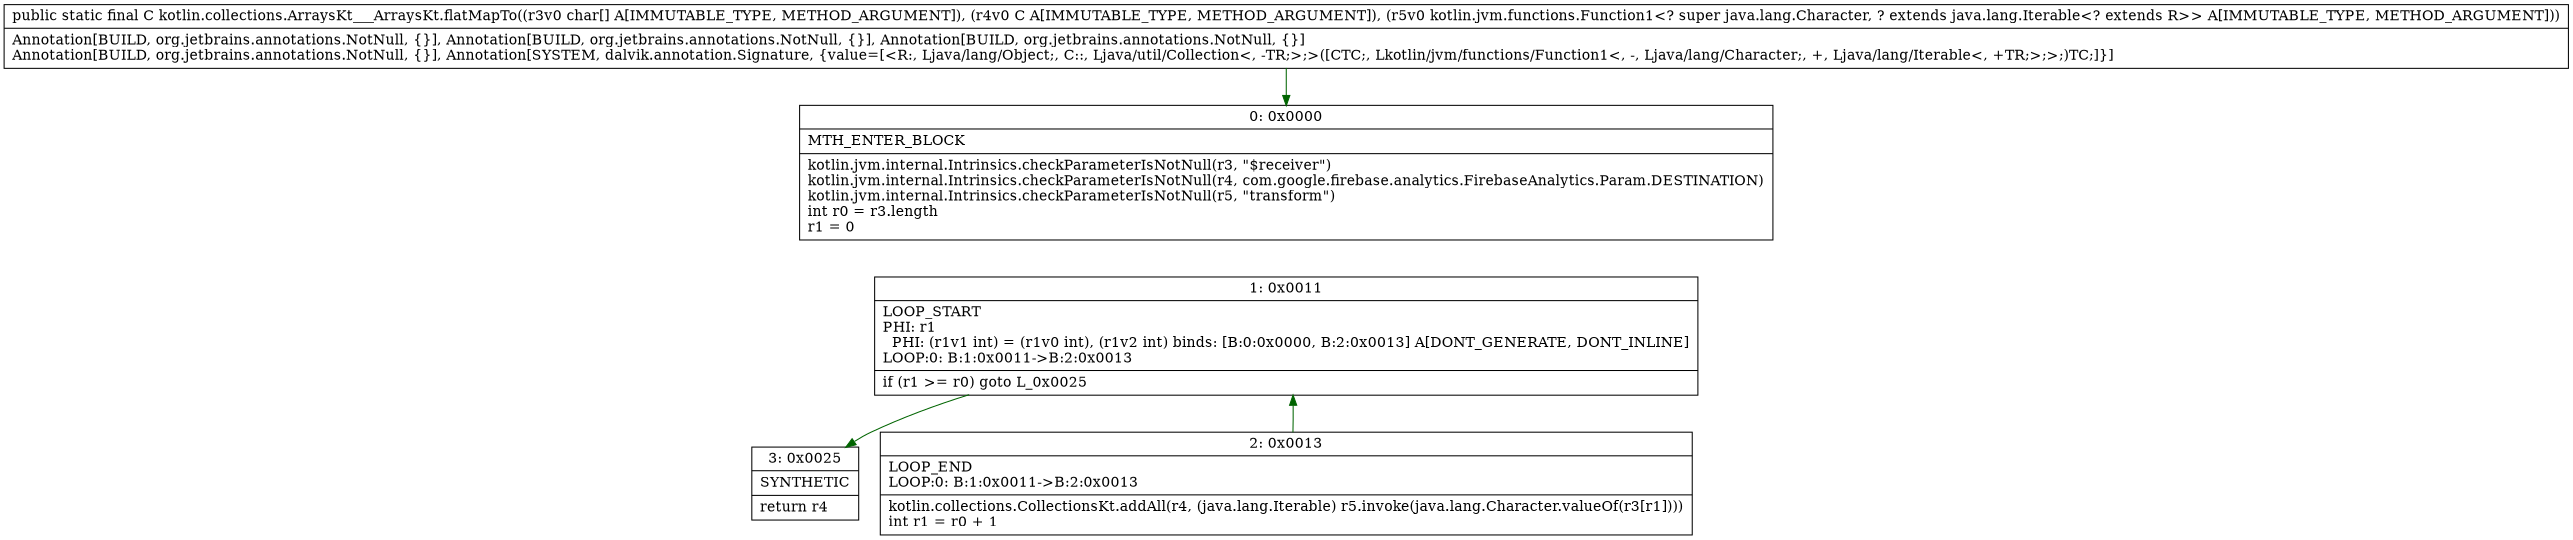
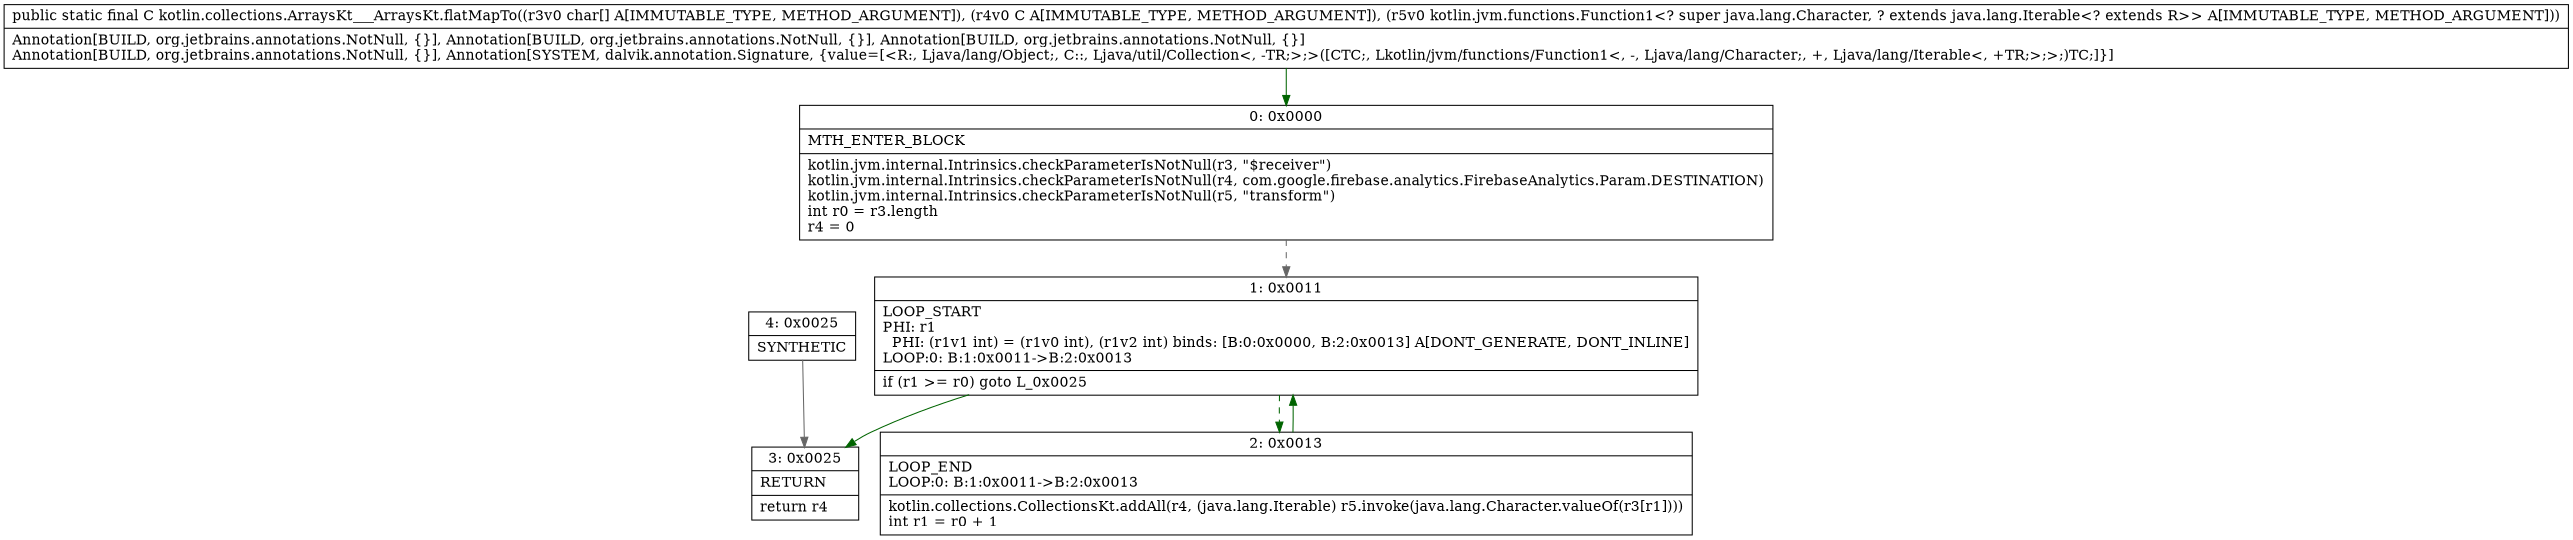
node "0: 0x0000": text "r1 = 0" -> "r4 = 0"
edge "0: 0x0000" -> "1: 0x0011": added
node "4: 0x0025": added
edge "1: 0x0011" -> "2: 0x0013": added
node "3: 0x0025": text "SYNTHETIC" -> "RETURN"
